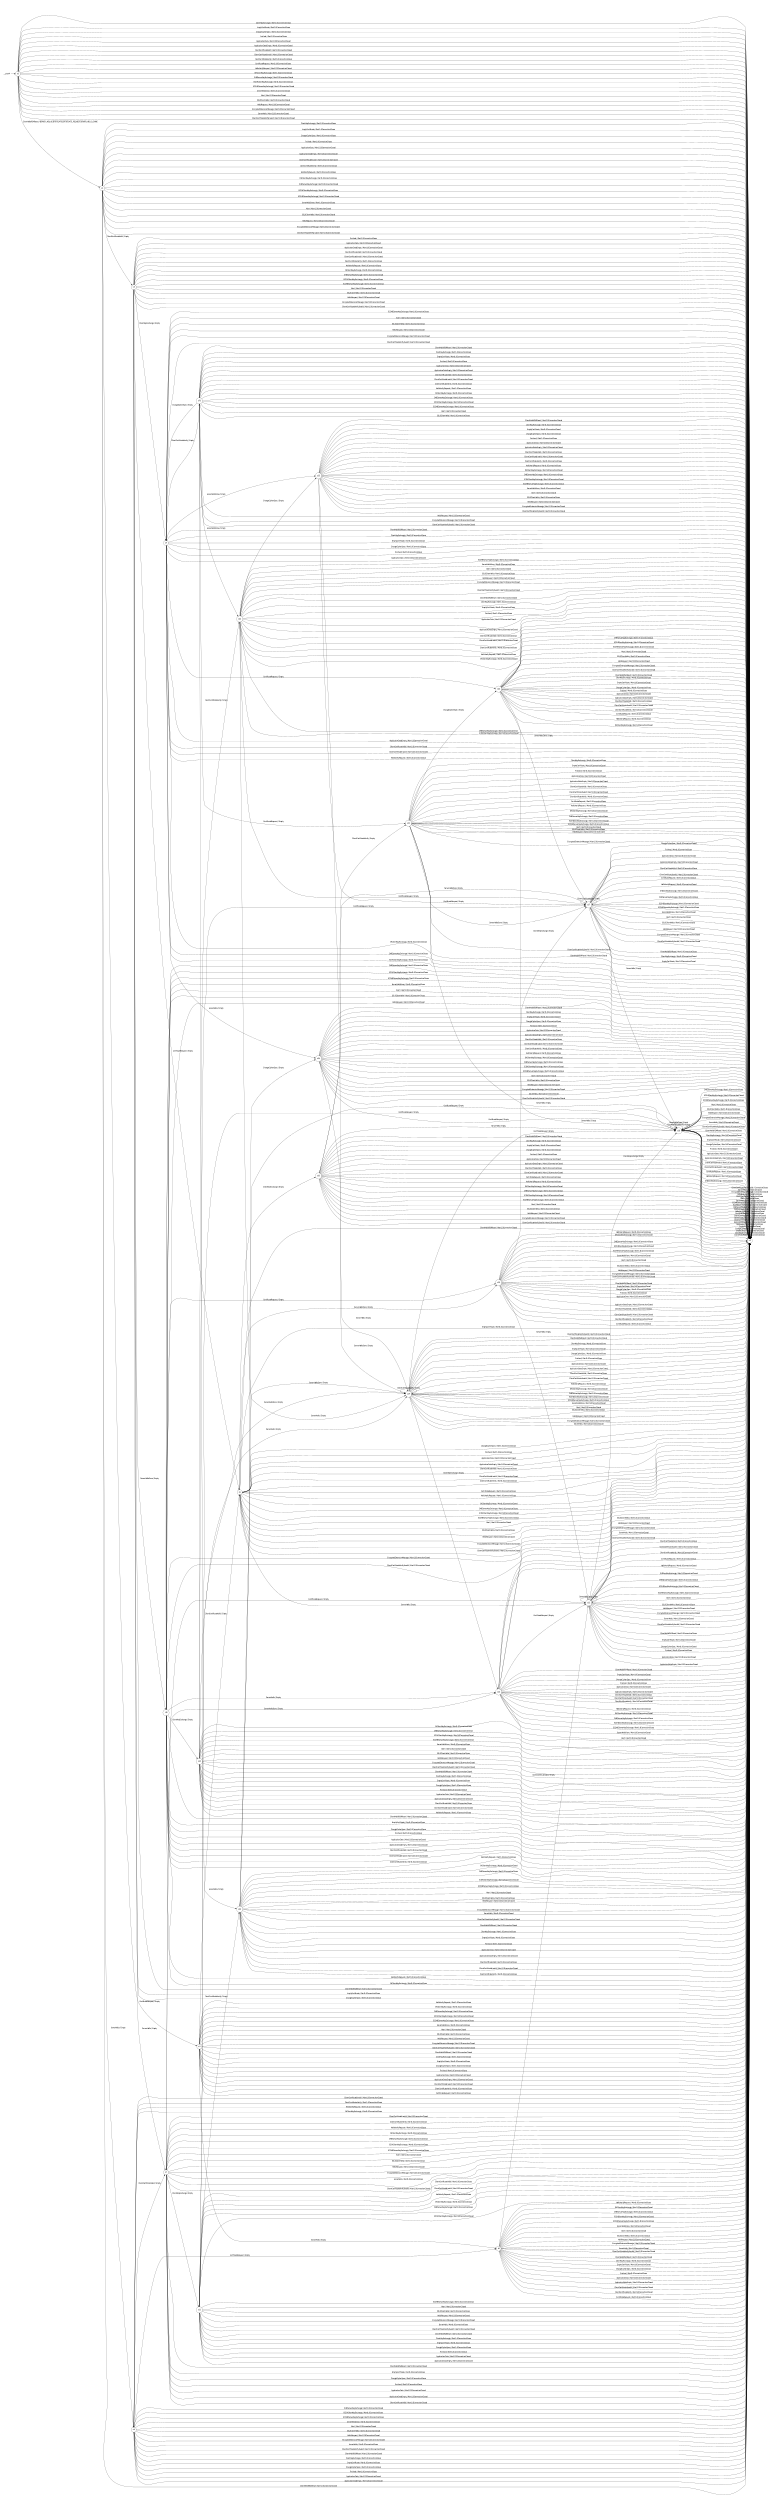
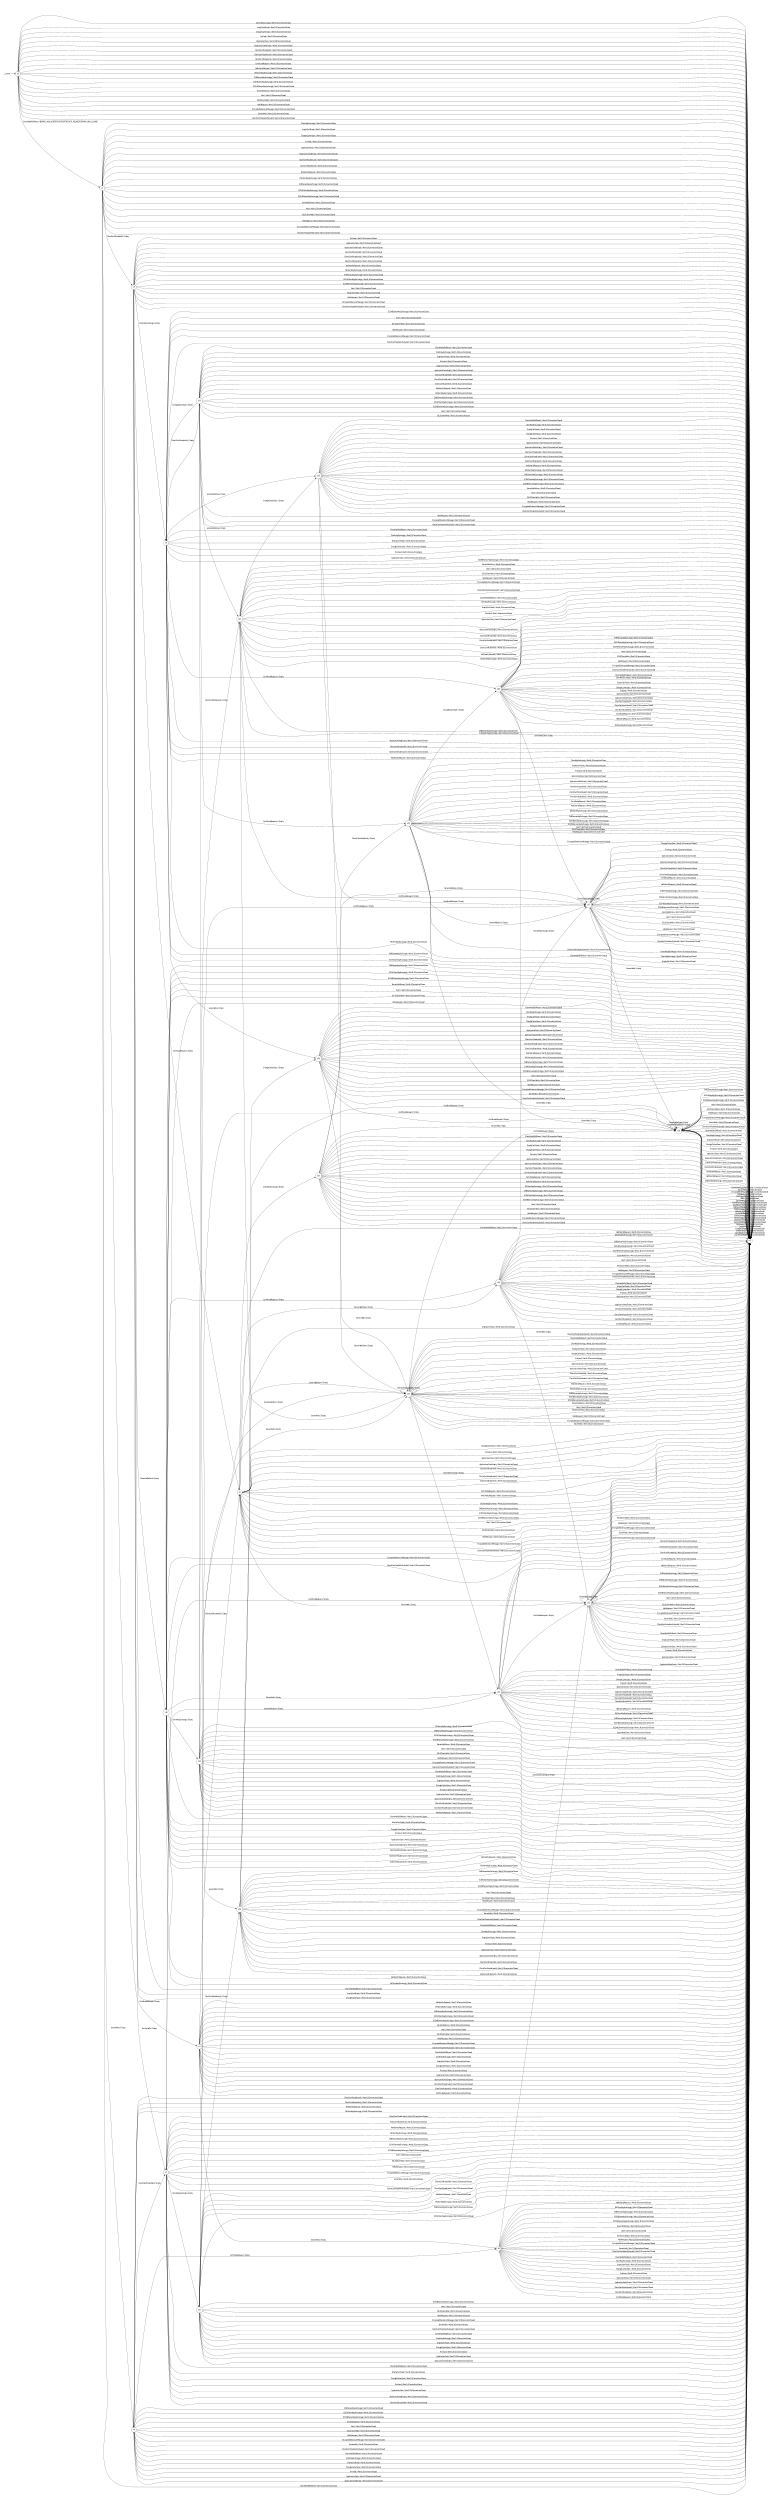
edge "s12" -> "s18": removed, label "ClientKeyExchange / Empty"
